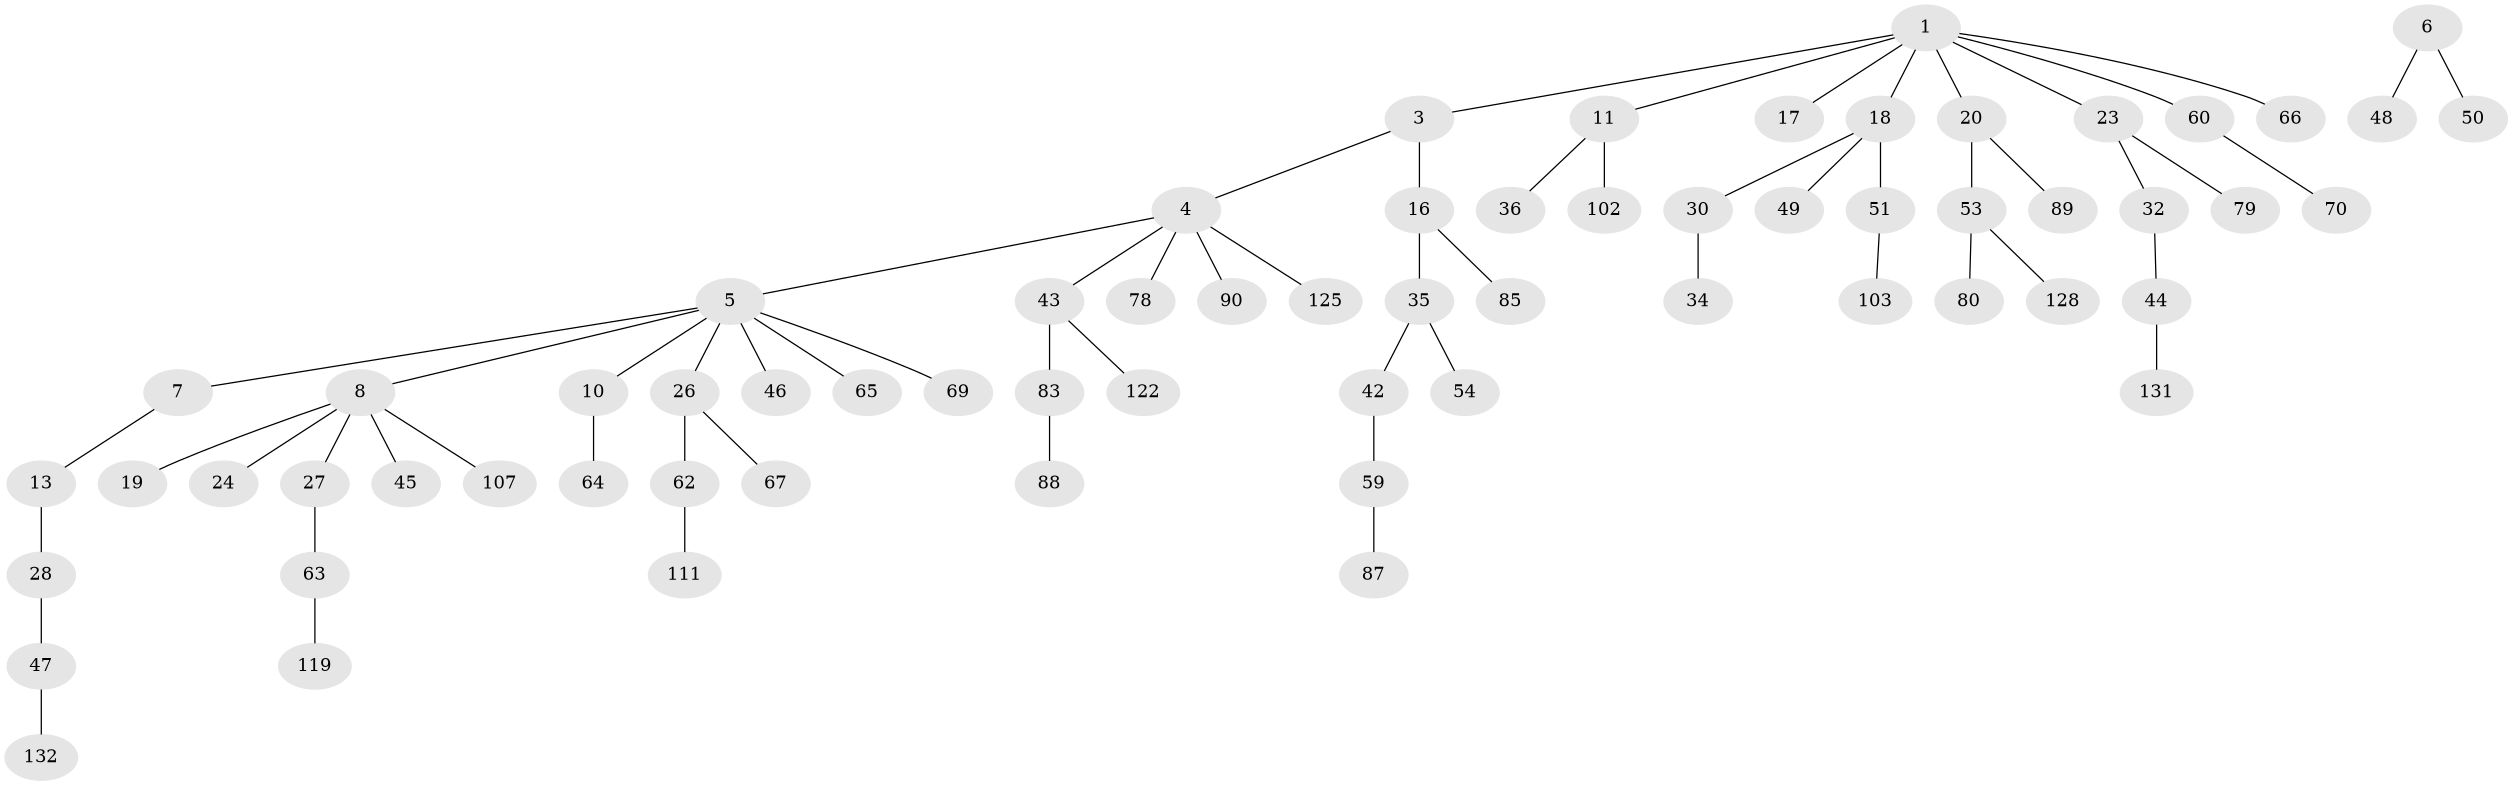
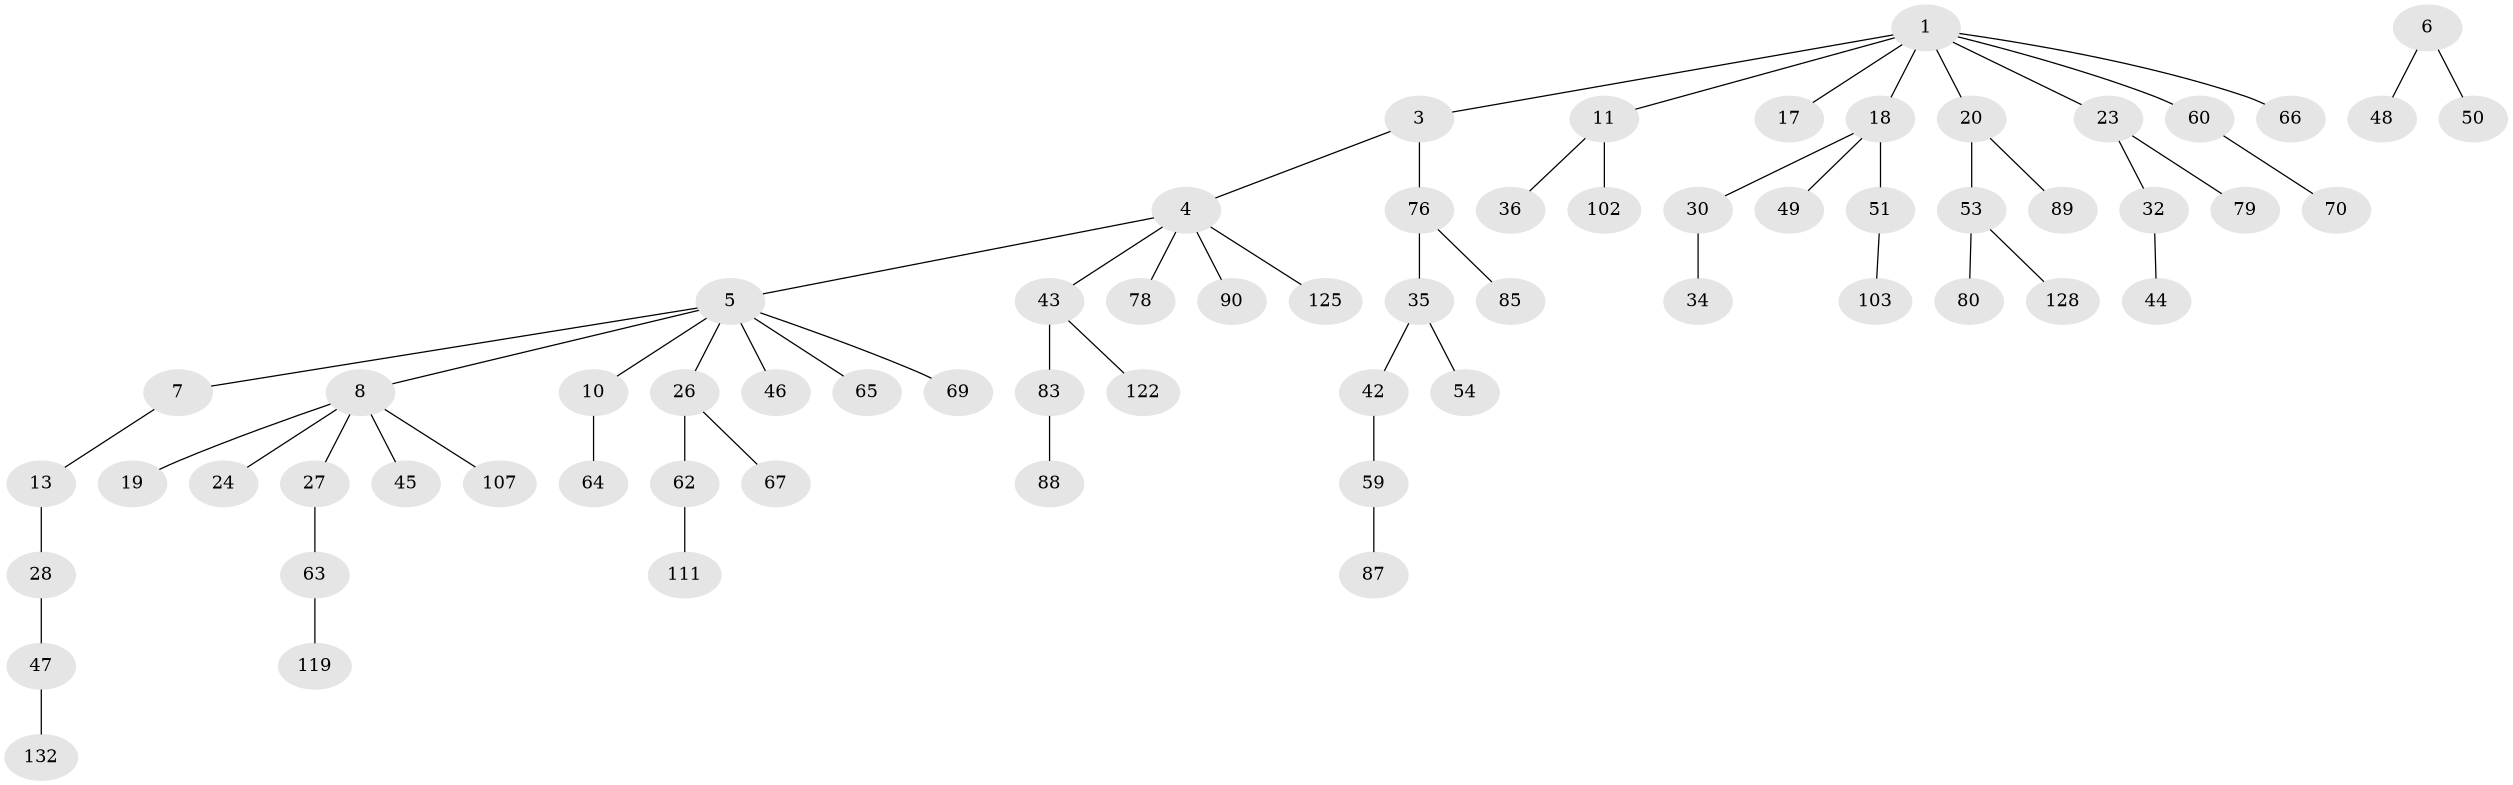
node "16": label "16" -> "76"
node "131": removed
